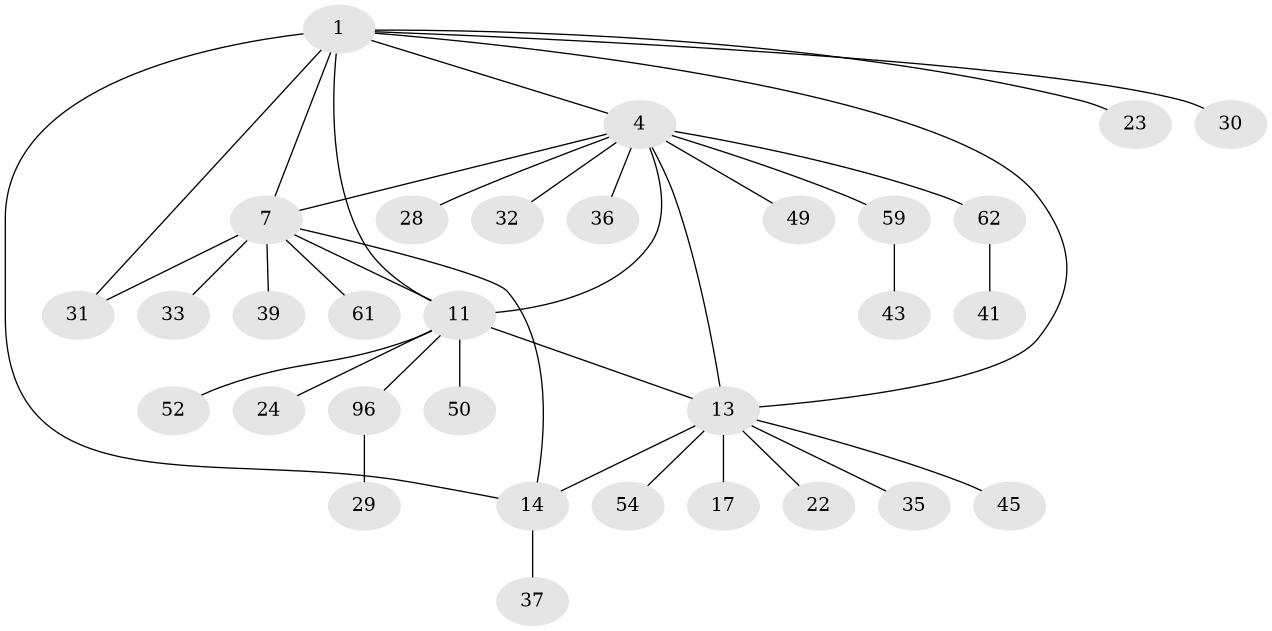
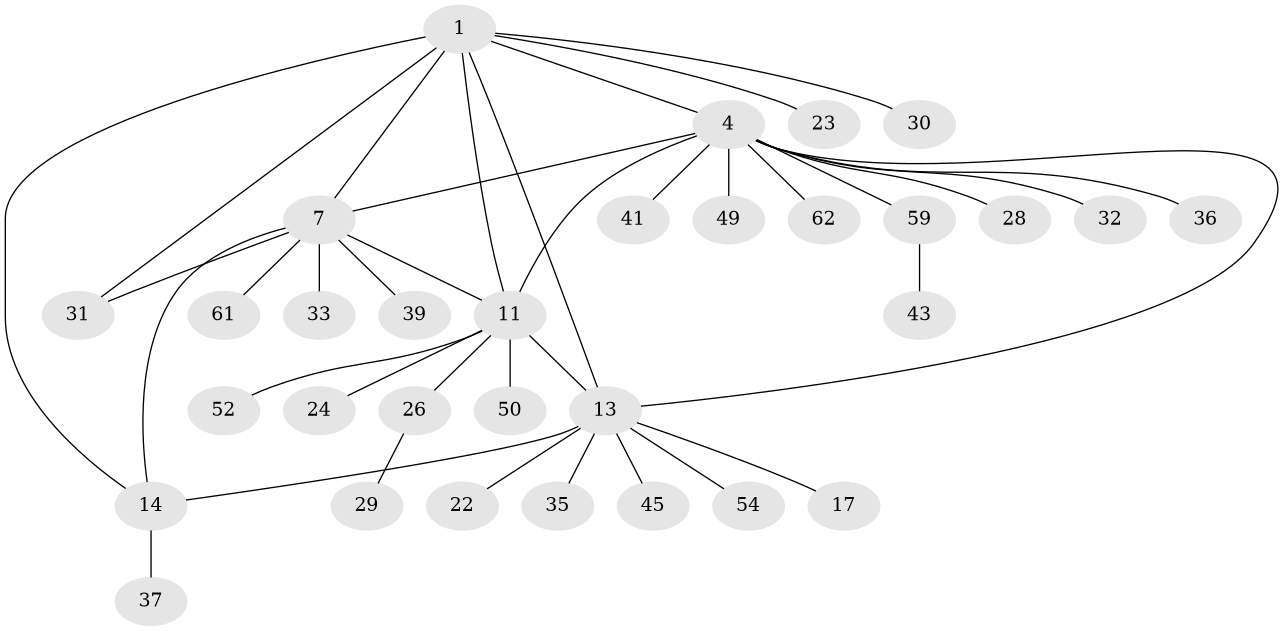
edge "62" -- "41": now "4" -- "41"
node "96": label "96" -> "26"
